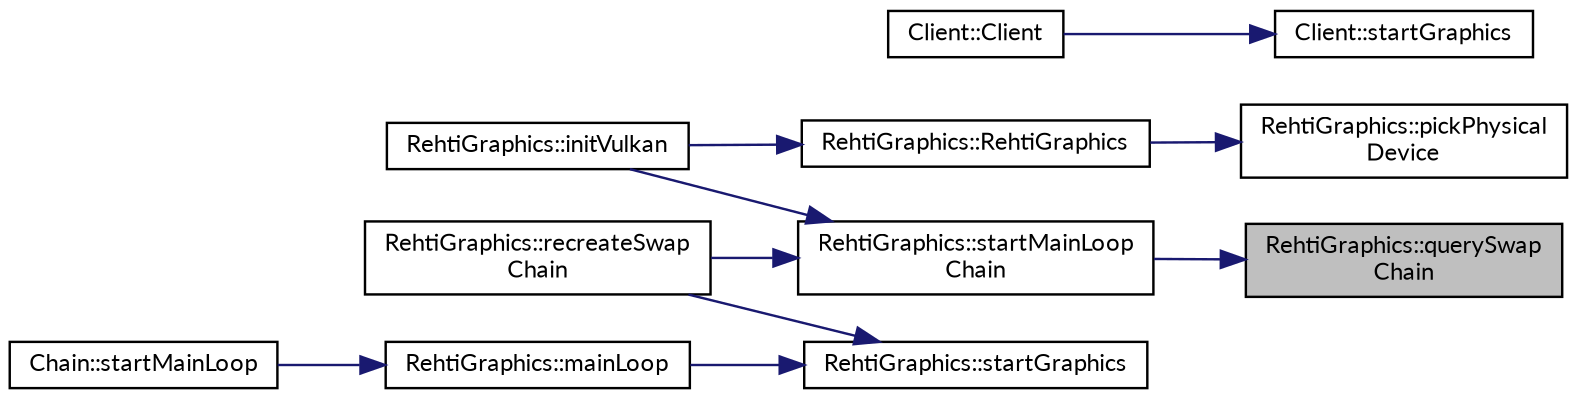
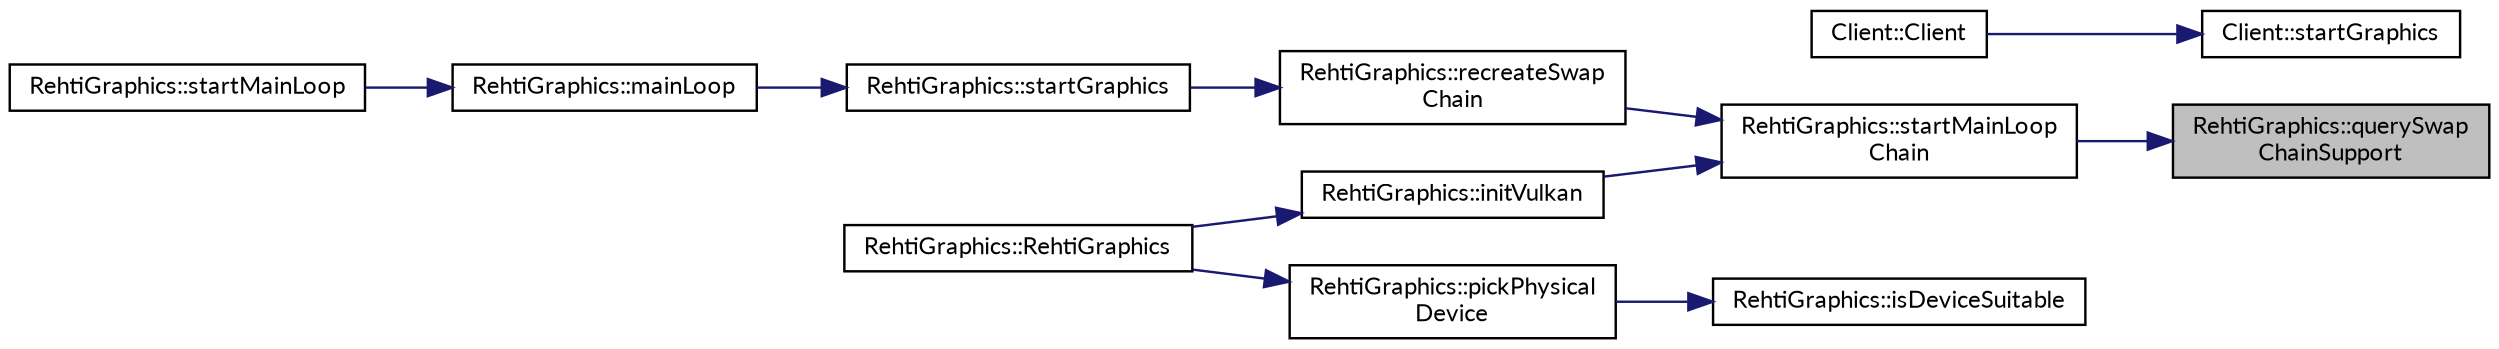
edge "RehtiGraphics::initVulkan" -> "RehtiGraphics::RehtiGraphics": reversed
node "RehtiGraphics::querySwap Chain": label "RehtiGraphics::querySwap Chain" -> "RehtiGraphics::querySwap ChainSupport"
node "RehtiGraphics::isDeviceSuitable": added
edge "RehtiGraphics::recreateSwap Chain" -> "RehtiGraphics::startGraphics": reversed
node "Chain::startMainLoop": label "Chain::startMainLoop" -> "RehtiGraphics::startMainLoop"
